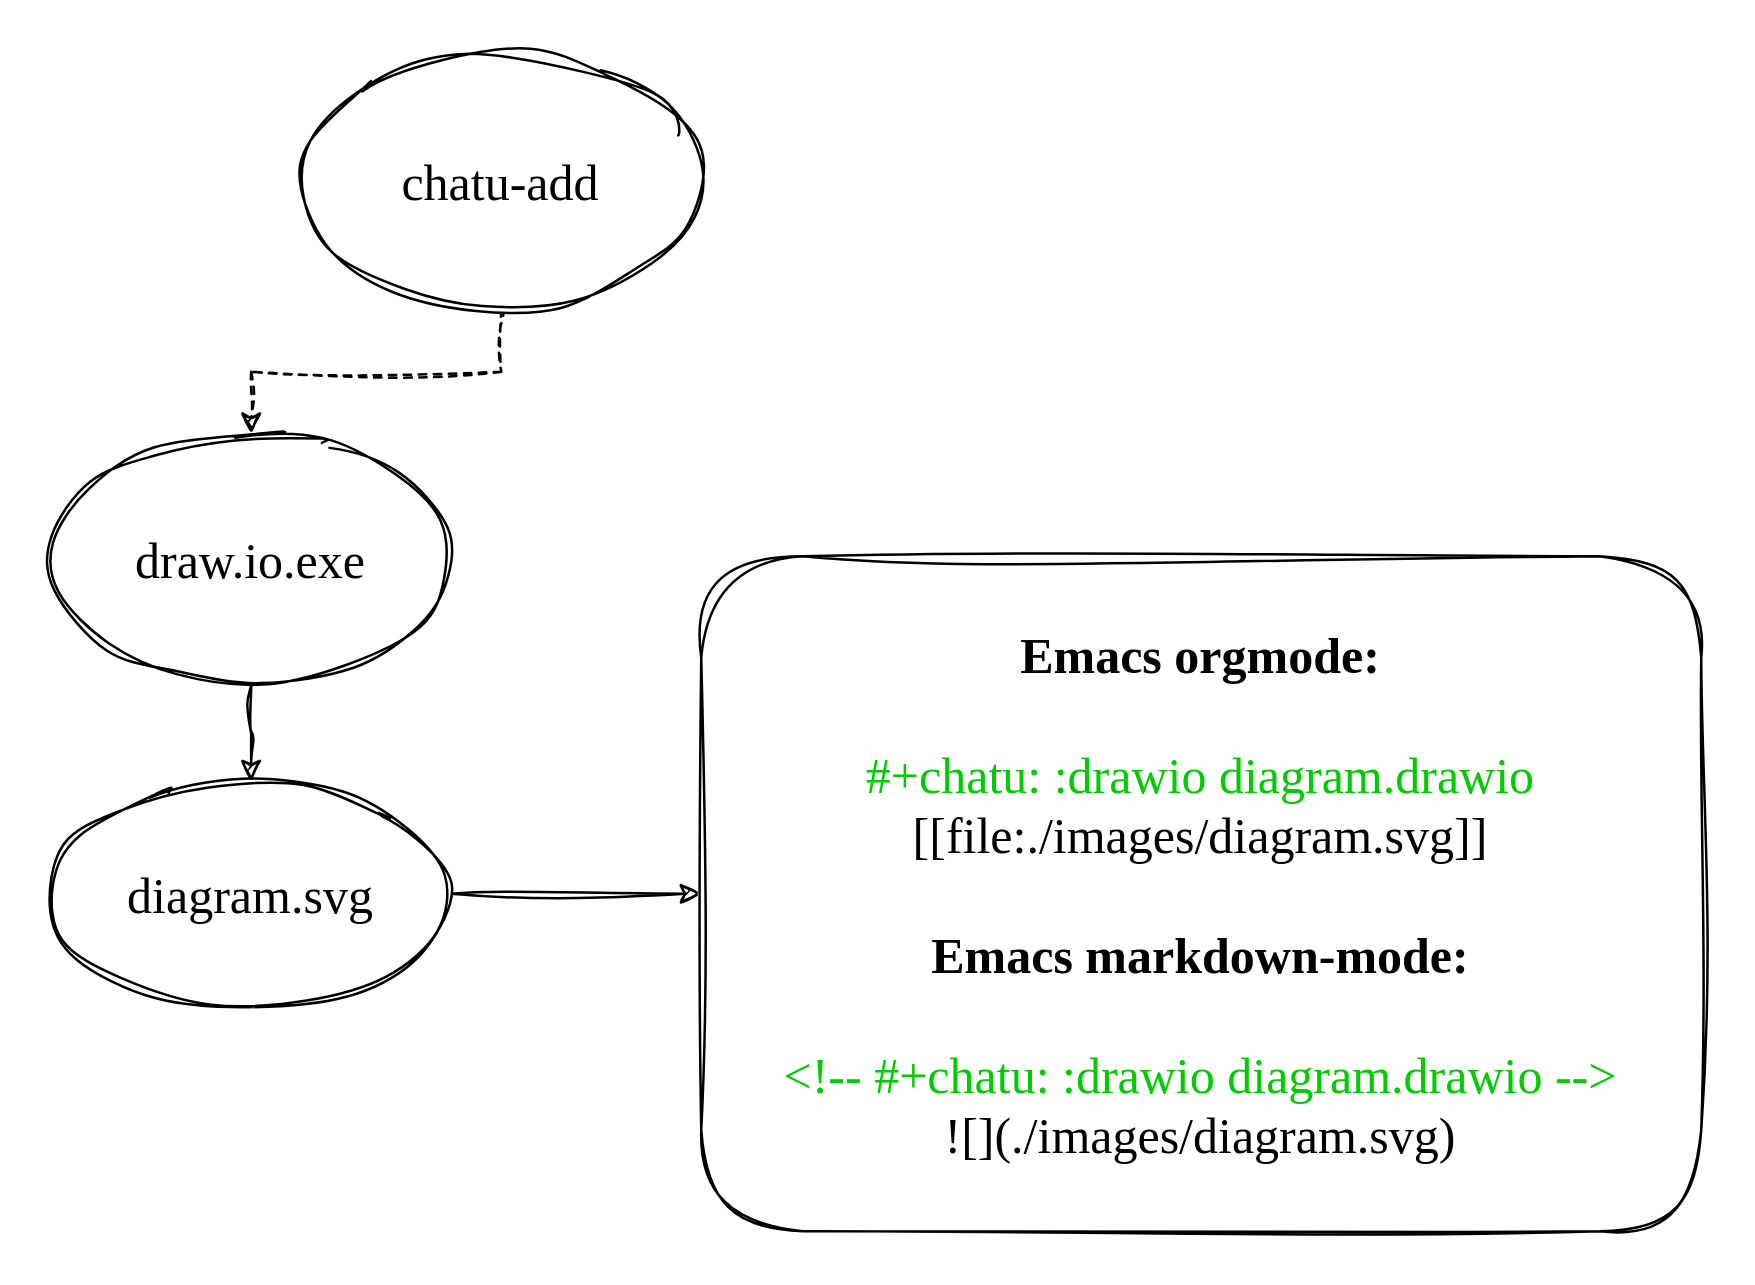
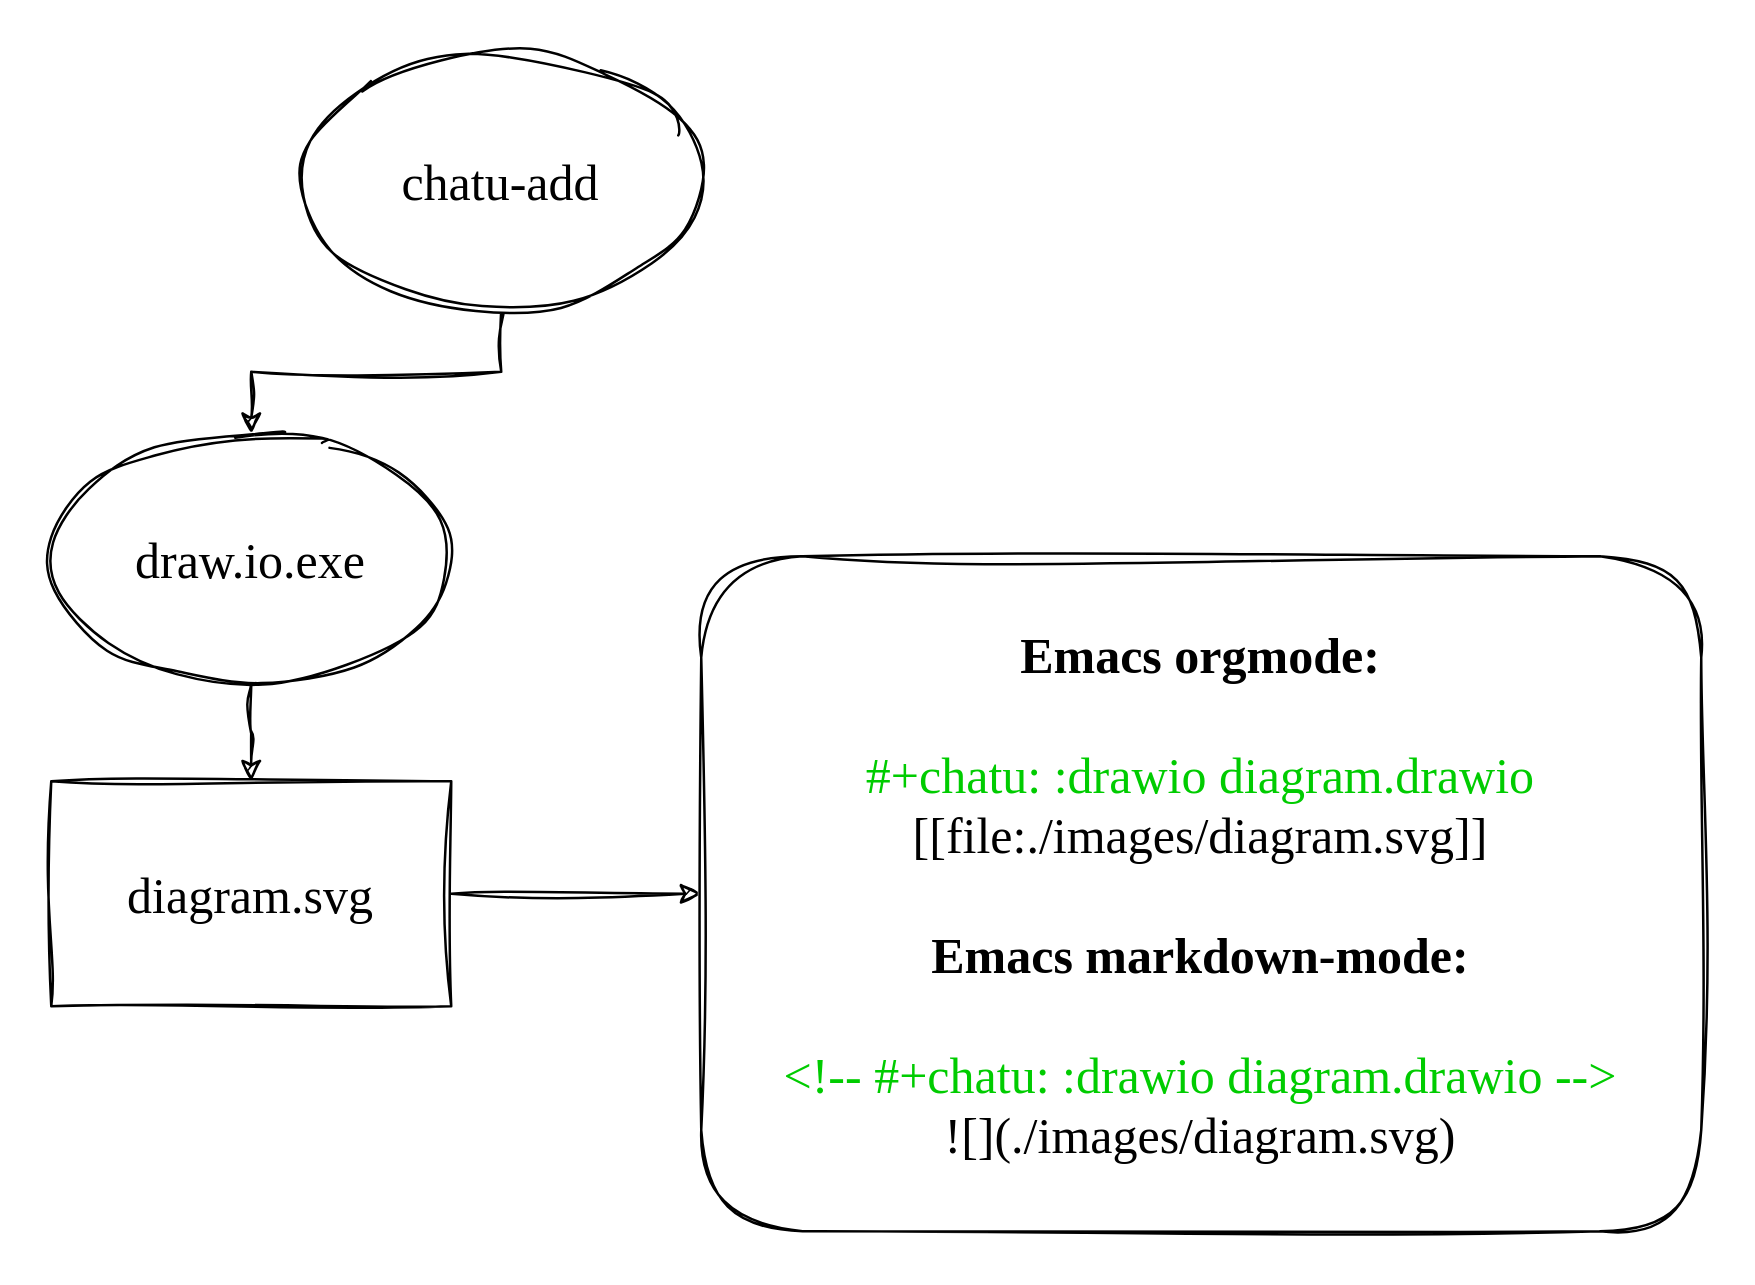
edge "chatu-add" -> "draw.io.exe": style dashed -> solid
node "diagram.svg": shape ellipse -> rectangle
